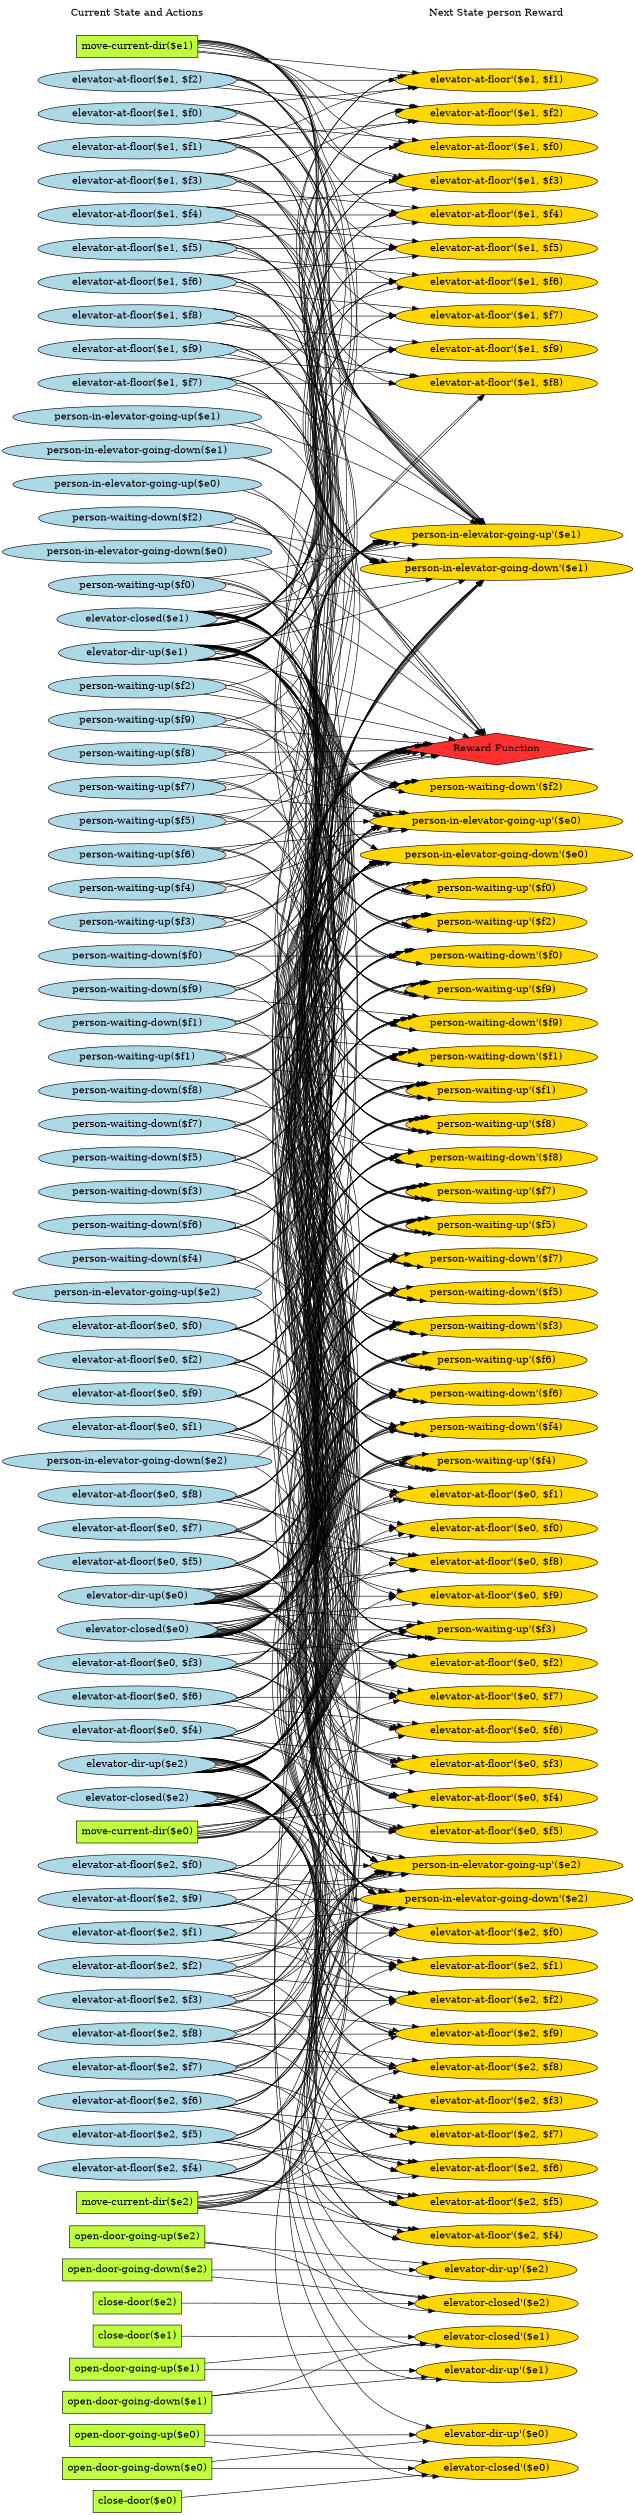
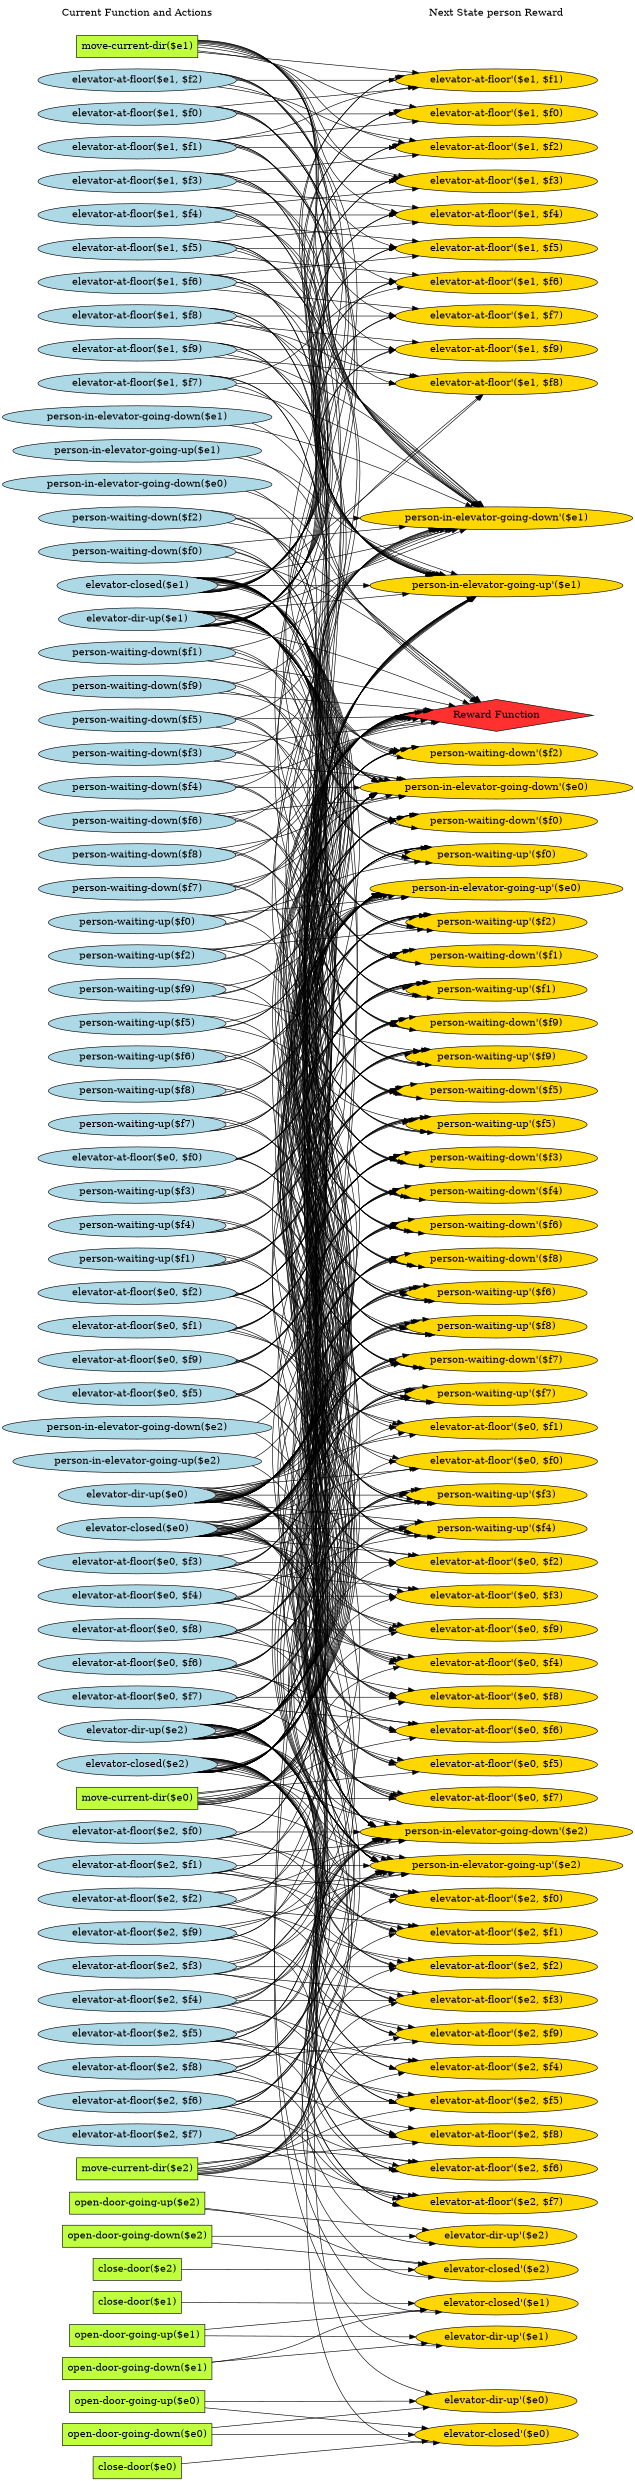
node "Current State and Actions": label "Current State and Actions" -> "Current Function and Actions"
node "person-in-elevator-going-up($e0)": removed
edge "elevator-at-floor($e2, $f0)" -> "person-in-elevator-going-up'($e2)": now "move-current-dir($e0)" -> "person-in-elevator-going-up'($e2)"
